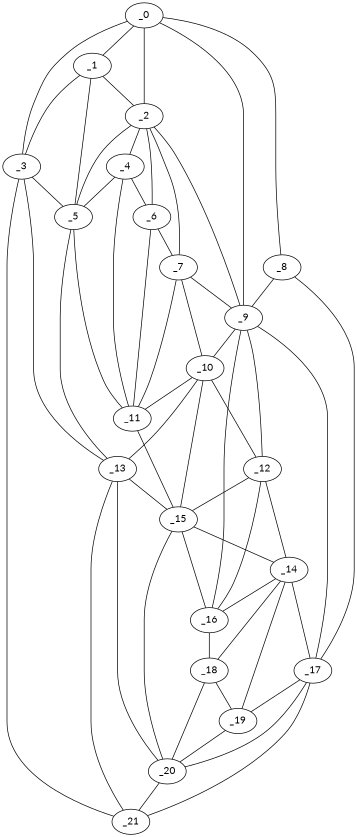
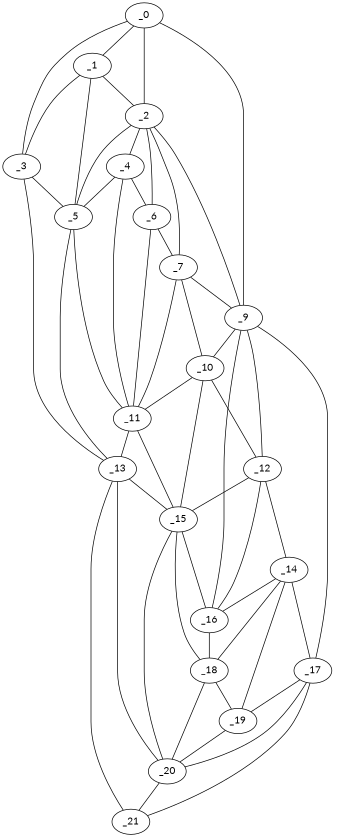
node "_8": removed
edge "_10" -- "_13": now "_11" -- "_13"
edge "_3" -- "_21": removed
edge "_15" -- "_14": now "_15" -- "_18"
